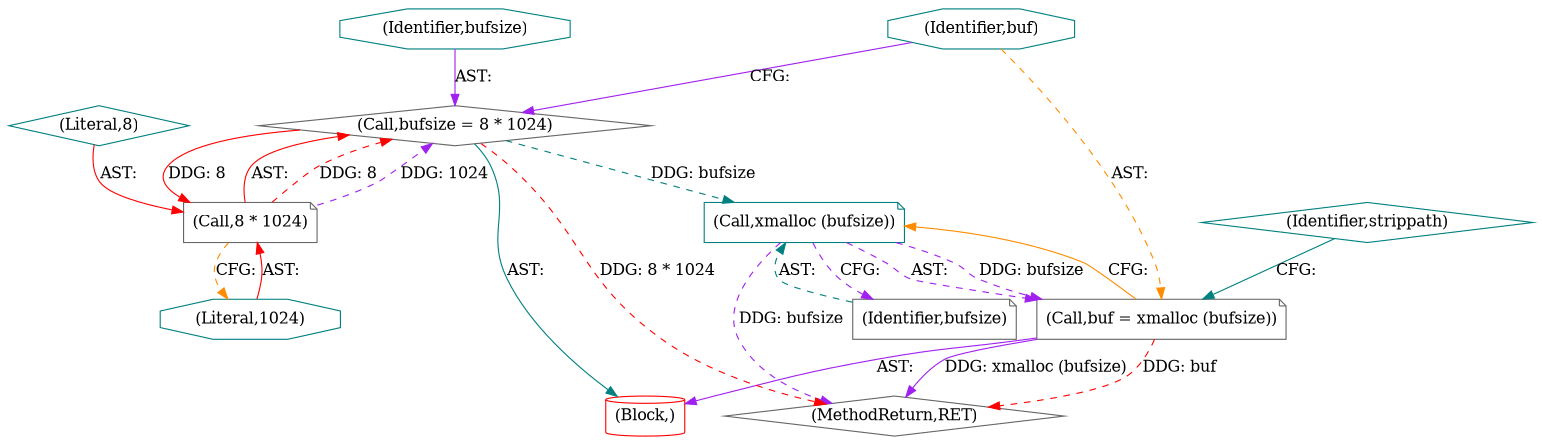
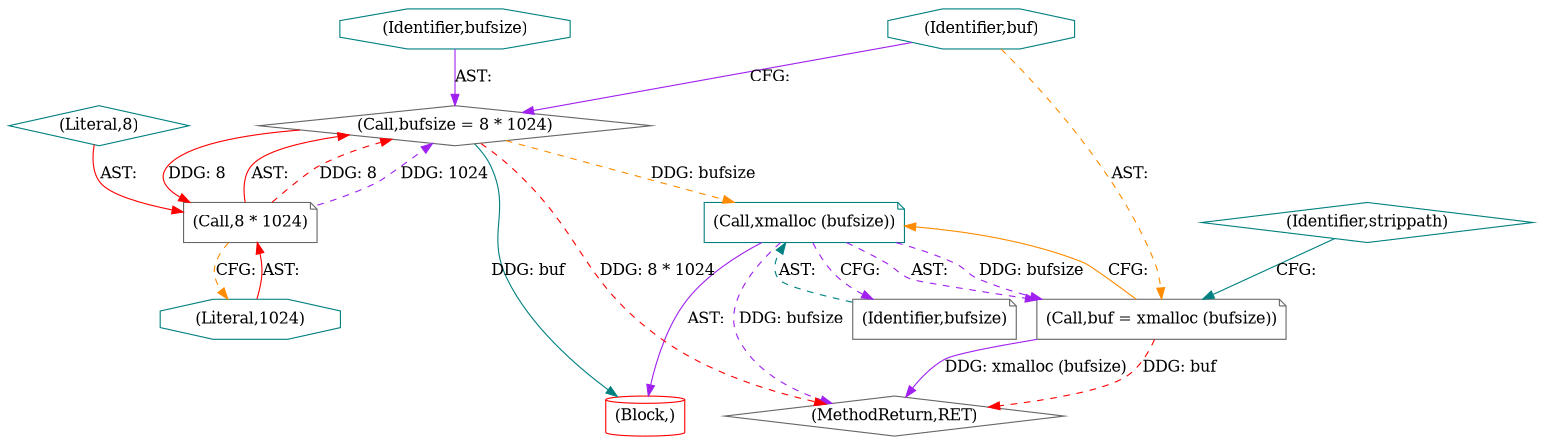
edge "(Call,bufsize = 8 * 1024)" -> "(Call,xmalloc (bufsize))": color teal -> darkorange
edge "(Call,bufsize = 8 * 1024)" -> "(Block,)": label "AST: " -> "DDG: buf"
edge "(Call,buf = xmalloc (bufsize))" -> "(Block,)": now "(Call,xmalloc (bufsize))" -> "(Block,)"
